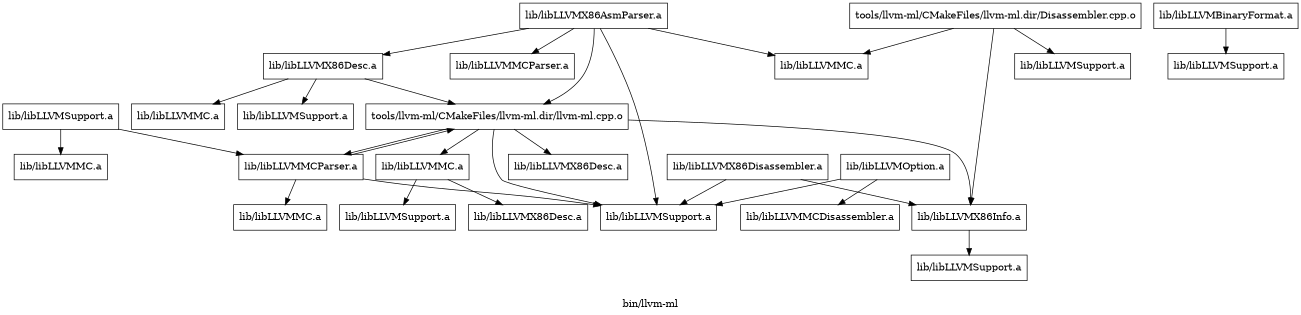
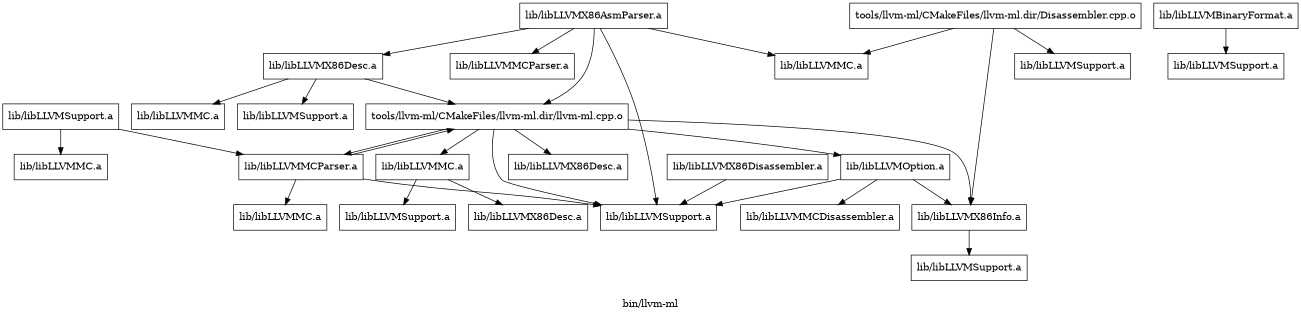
edge "tools/llvm-ml/CMakeFiles/llvm-ml.dir/llvm-ml.cpp.o" -> "lib/libLLVMOption.a": added
edge "lib/libLLVMX86Disassembler.a" -> "lib/libLLVMX86Info.a": now "lib/libLLVMOption.a" -> "lib/libLLVMX86Info.a"
